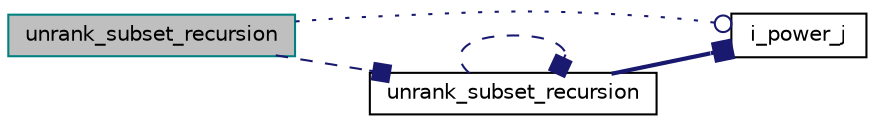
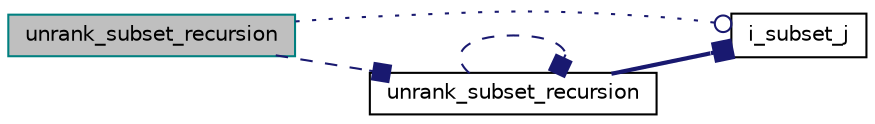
node "i_power_j": label "i_power_j" -> "i_subset_j"
